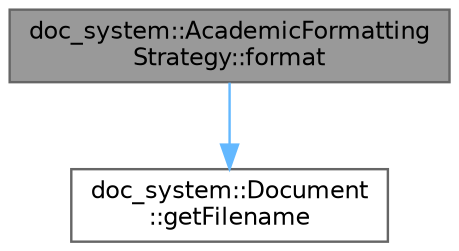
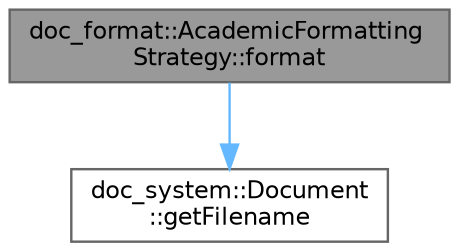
node "doc_system::AcademicFormatting Strategy::format": label "doc_system::AcademicFormatting Strategy::format" -> "doc_format::AcademicFormatting Strategy::format"
